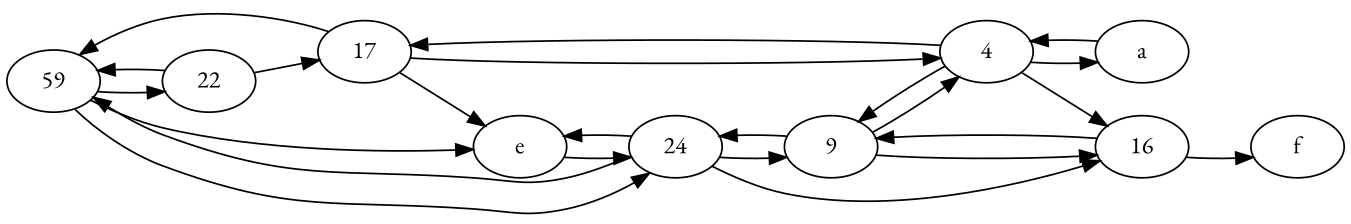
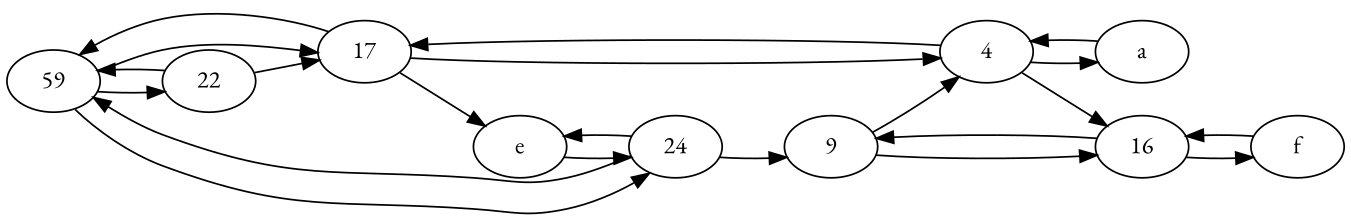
edge "4" -> "9": removed
edge "9" -> "24": removed
edge "59" -> "e": now "59" -> "17"
edge "24" -> "16": now "f" -> "16"
